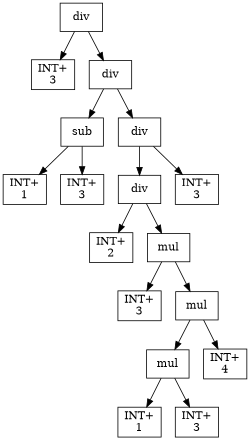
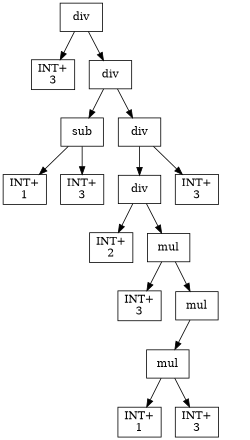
node "INT+ 4": removed
